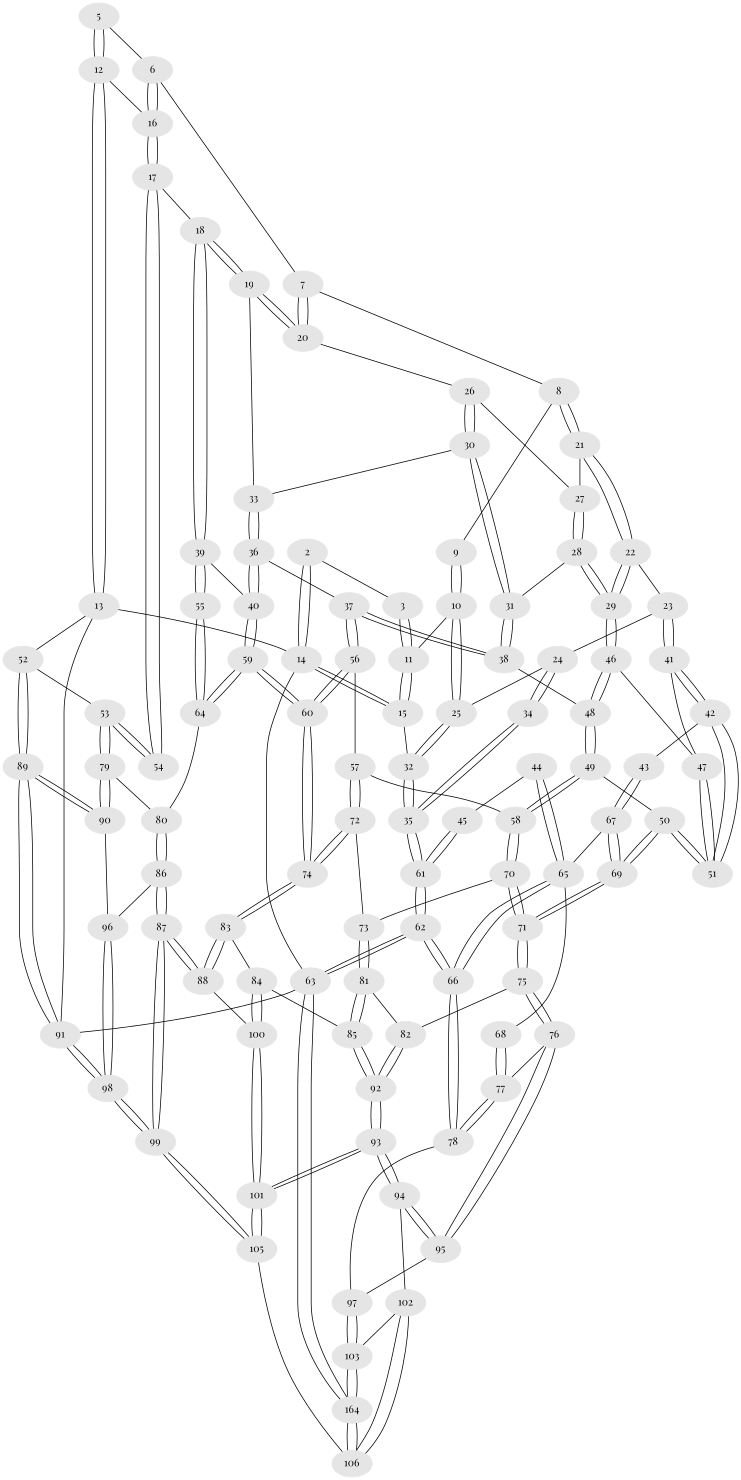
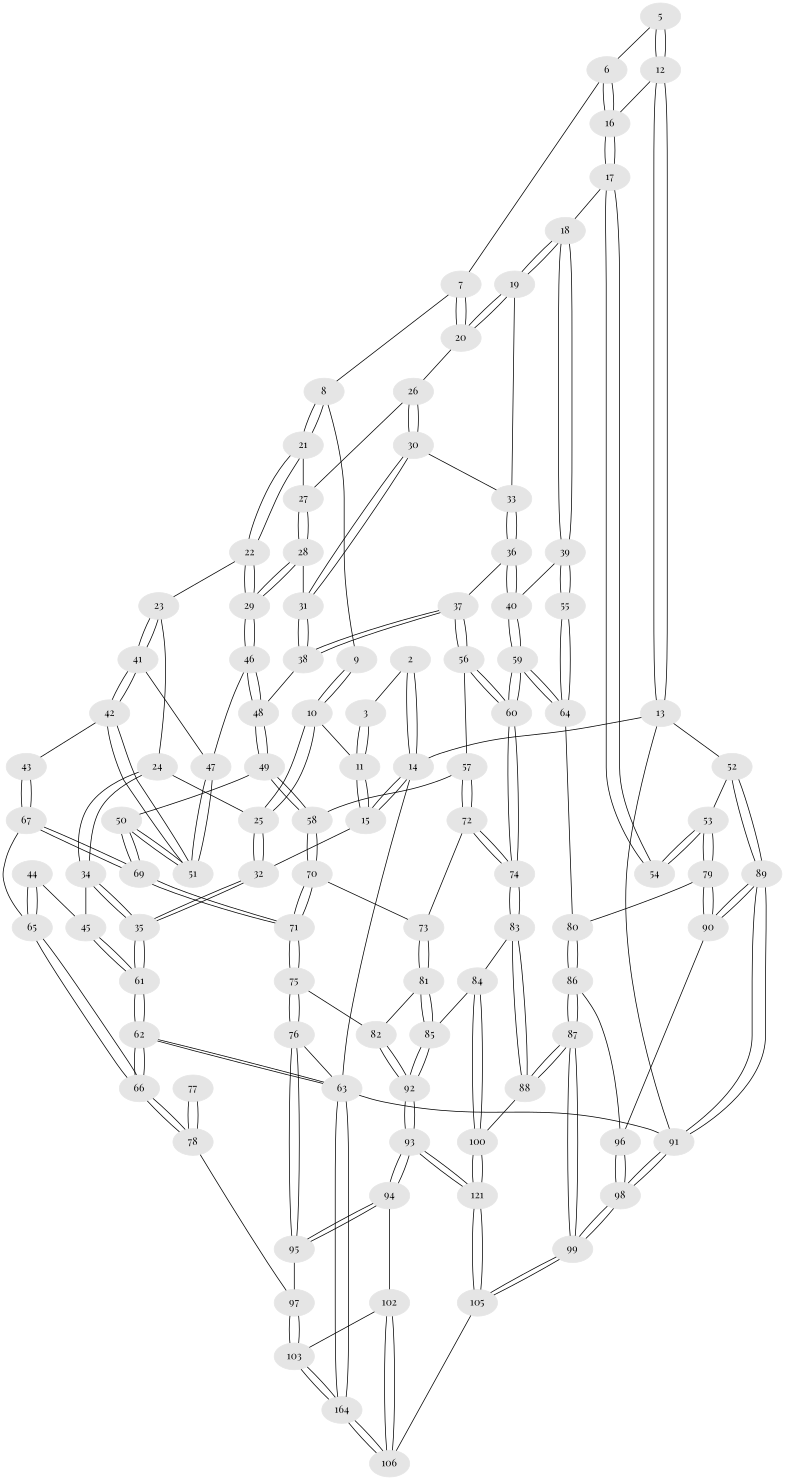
edge "34" -- "45": added
node "68": removed
edge "76" -- "77": now "76" -- "63"
node "101": label "101" -> "121"
